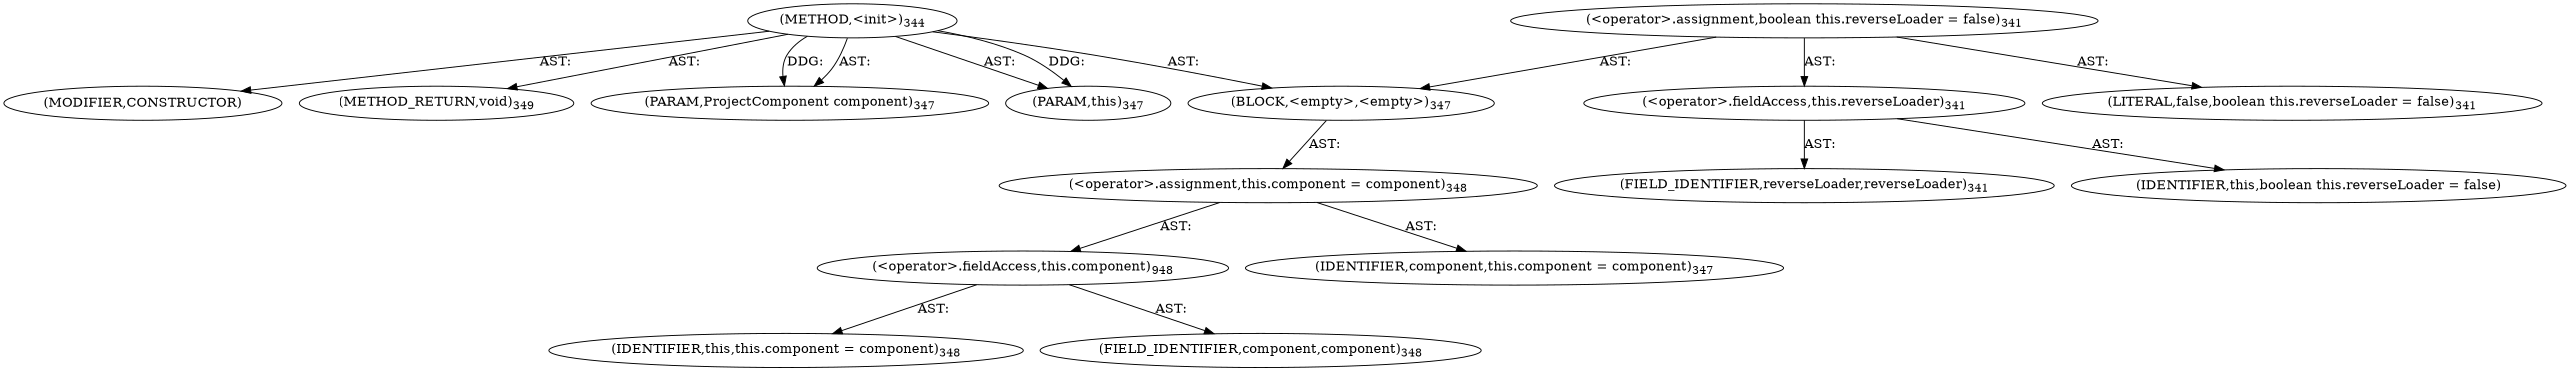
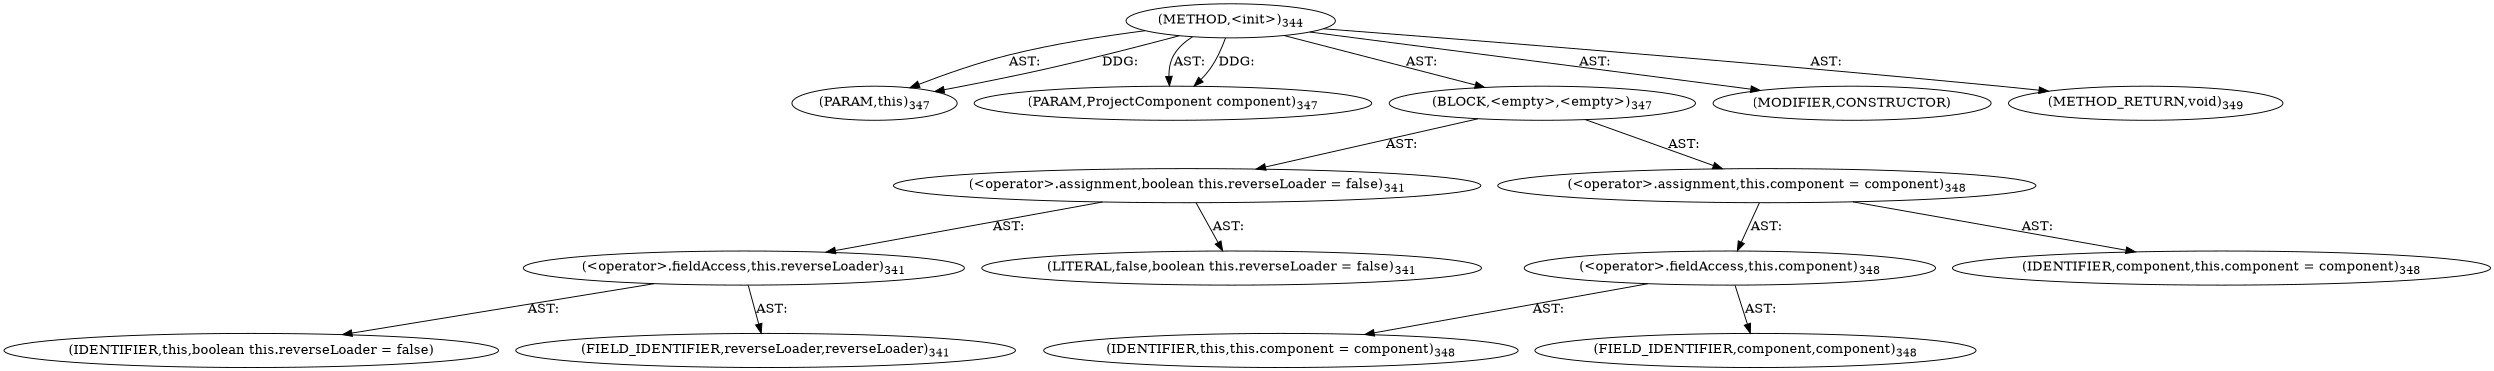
edge "(<operator>.assignment,boolean this.reverseLoader = false)" -> "(BLOCK,<empty>,<empty>)": reversed
node "(<operator>.fieldAccess,this.component)": text "948" -> "348"
node "(IDENTIFIER,component,this.component = component)": text "347" -> "348"
